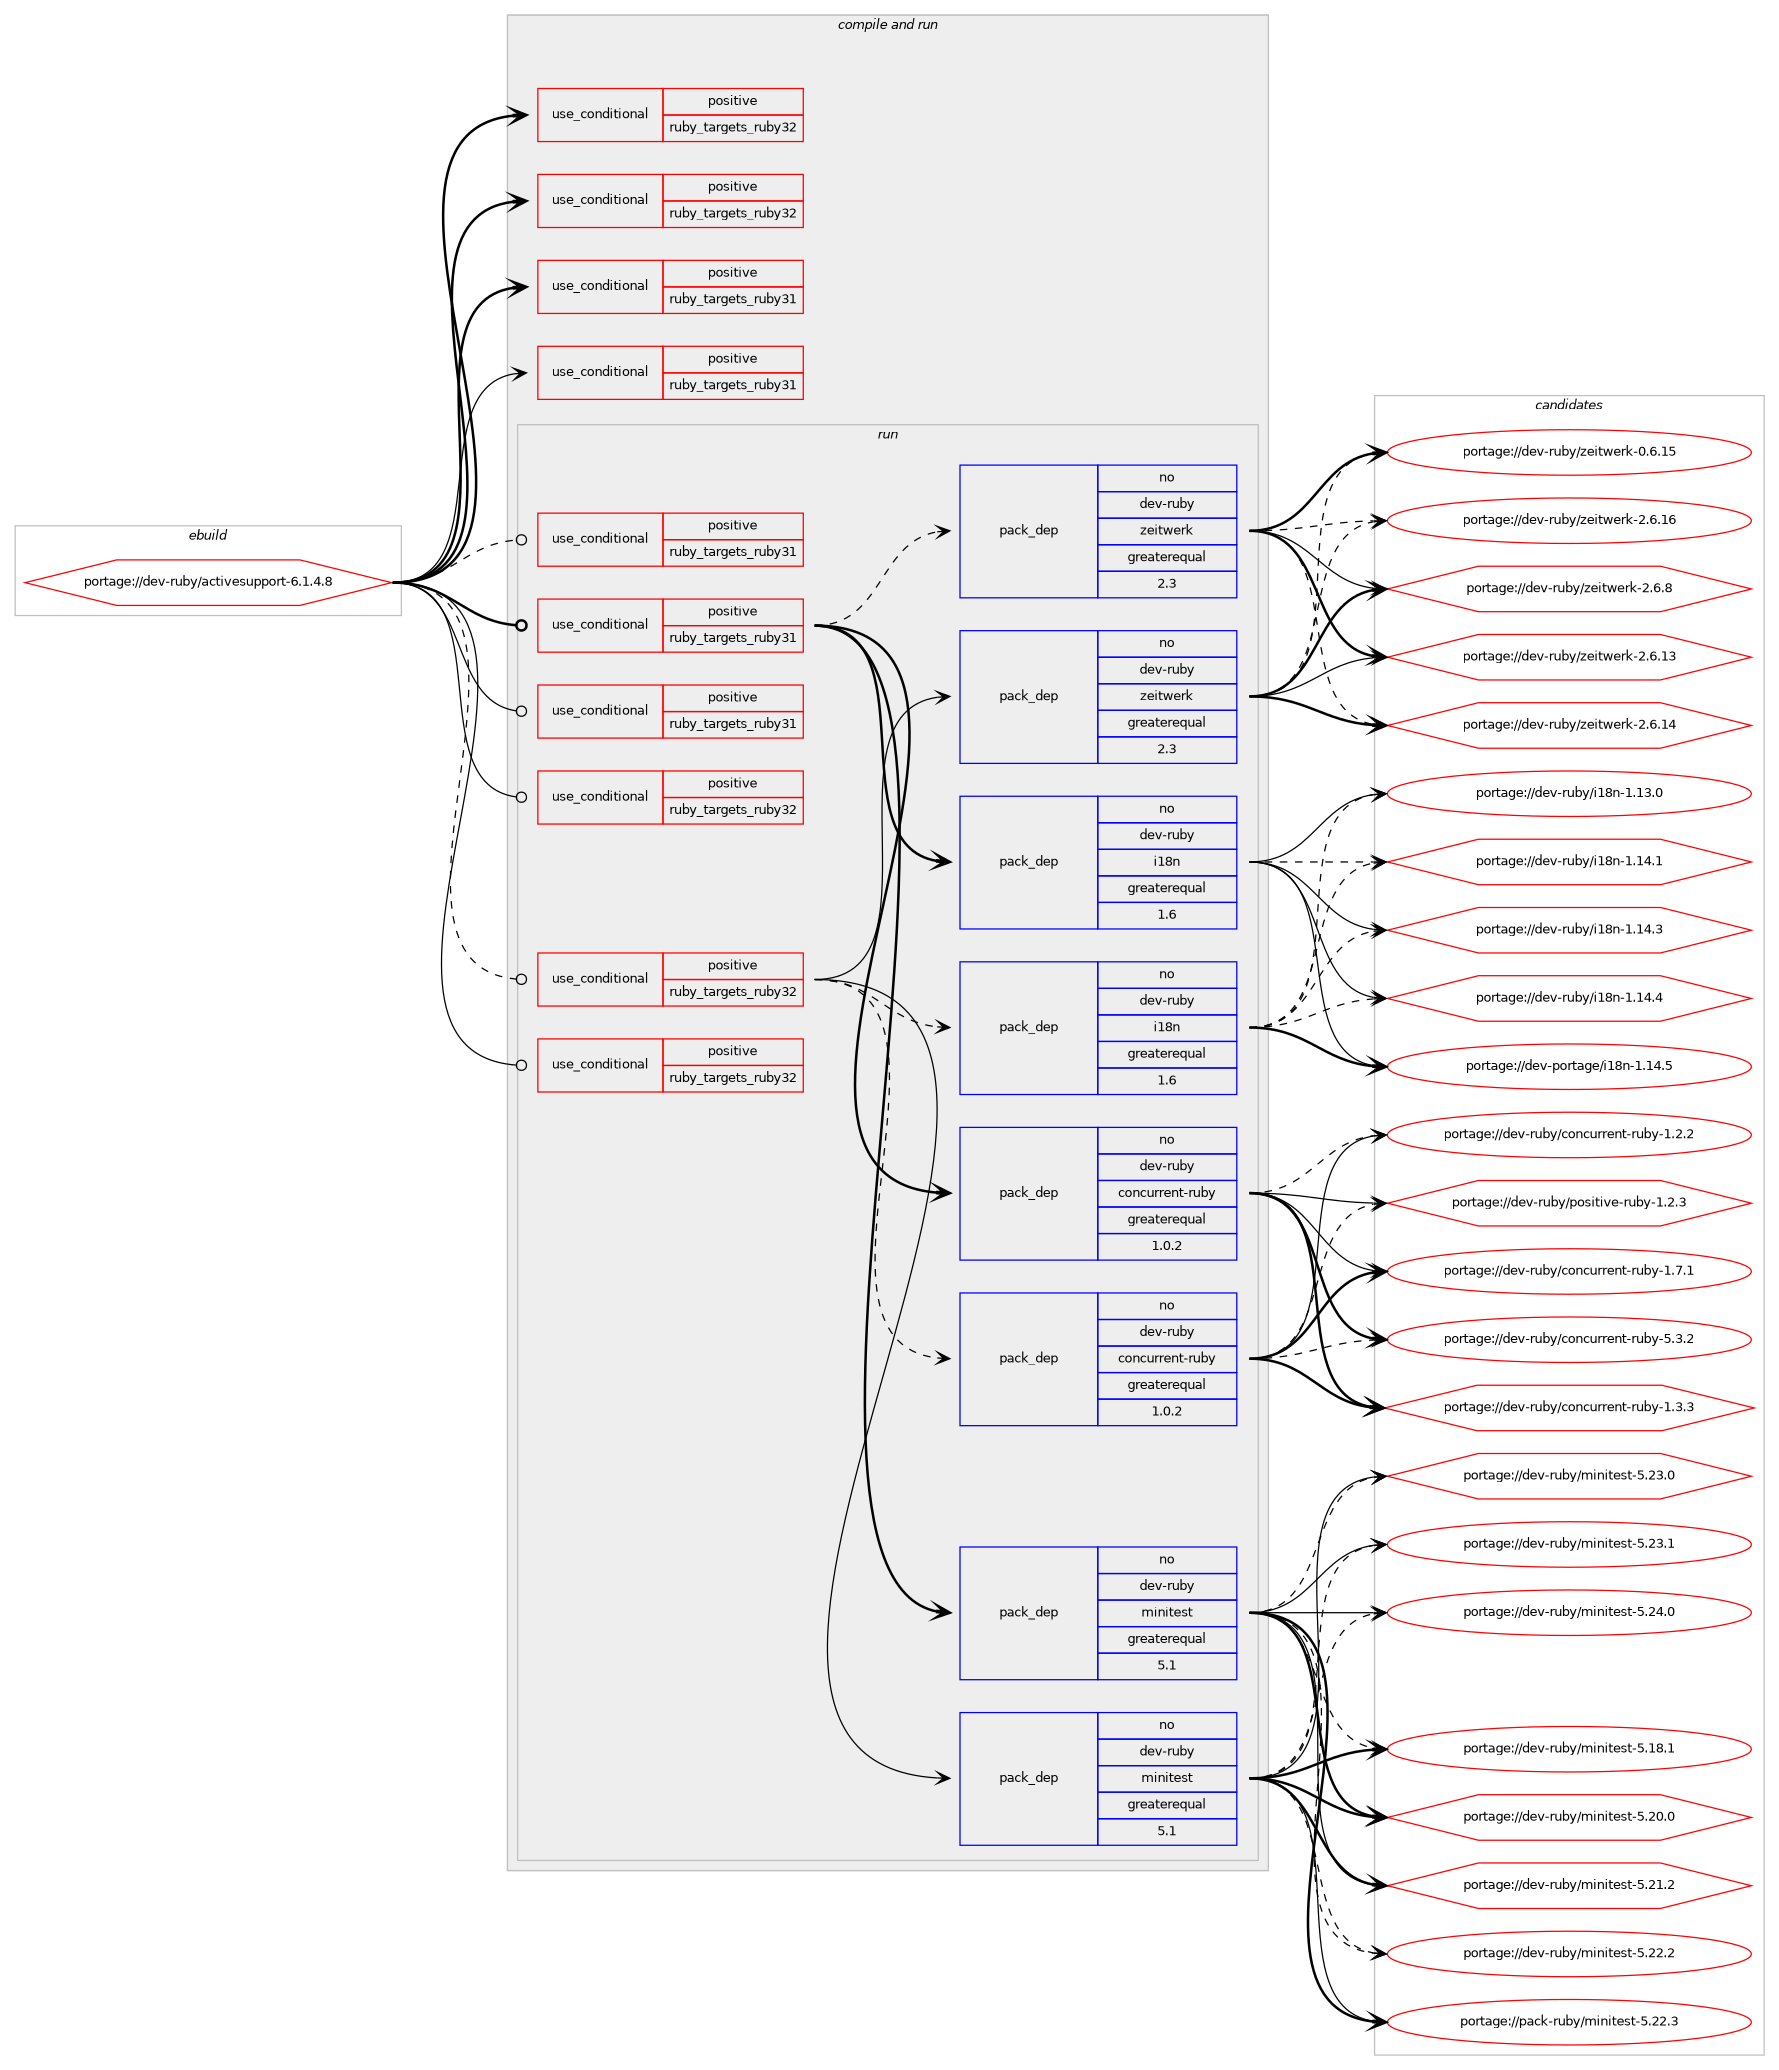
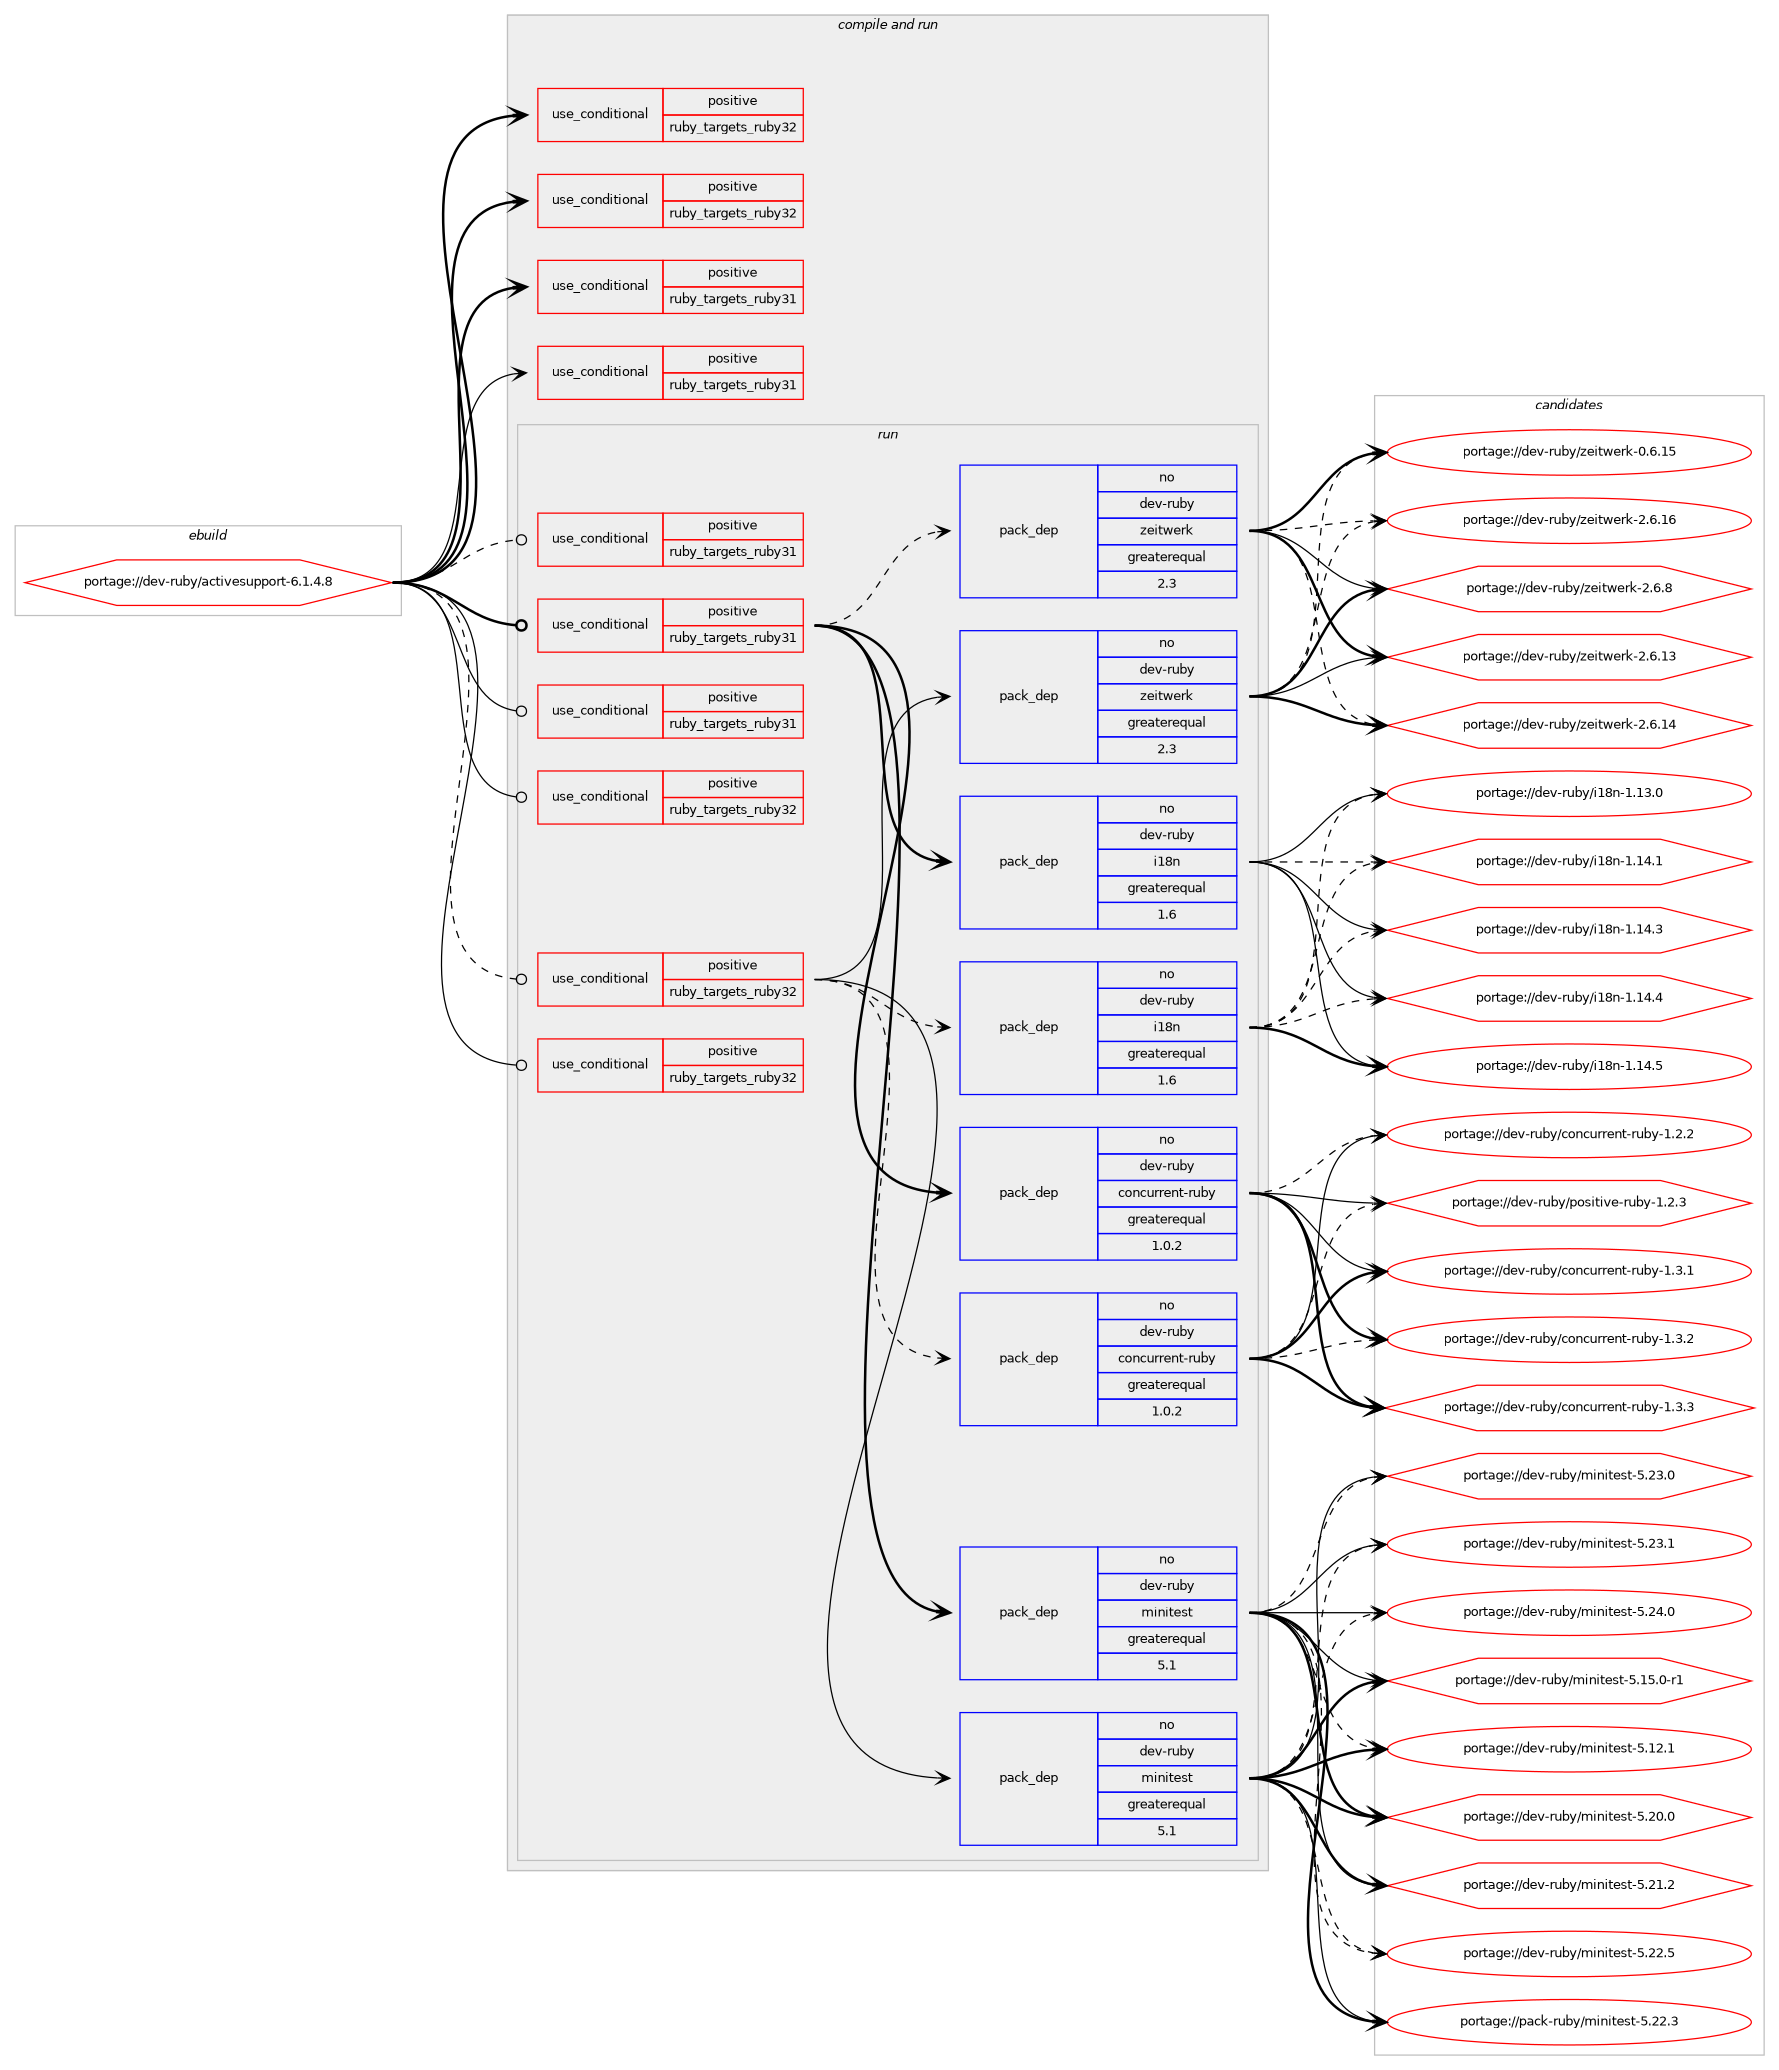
node "portage://dev-portage/i18n-1.14.5": label "portage://dev-portage/i18n-1.14.5" -> "portage://dev-ruby/i18n-1.14.5"
node "portage://dev-ruby/concurrent-ruby-1.7.1": label "portage://dev-ruby/concurrent-ruby-1.7.1" -> "portage://dev-ruby/concurrent-ruby-1.3.1"
node "portage://dev-ruby/concurrent-ruby-5.3.2": label "portage://dev-ruby/concurrent-ruby-5.3.2" -> "portage://dev-ruby/concurrent-ruby-1.3.2"
node "portage://dev-ruby/minitest-5.15.0-r1": added
node "portage://dev-ruby/minitest-5.18.1": label "portage://dev-ruby/minitest-5.18.1" -> "portage://dev-ruby/minitest-5.12.1"
node "portage://dev-ruby/minitest-5.22.2": label "portage://dev-ruby/minitest-5.22.2" -> "portage://dev-ruby/minitest-5.22.5"
